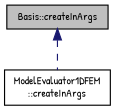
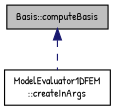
node "Basis::createInArgs": label "Basis::createInArgs" -> "Basis::computeBasis"
